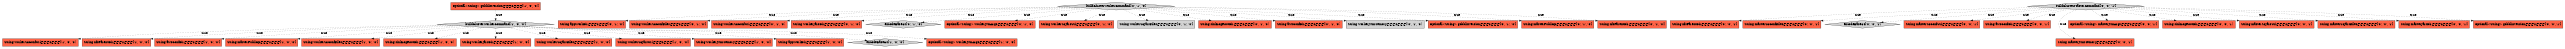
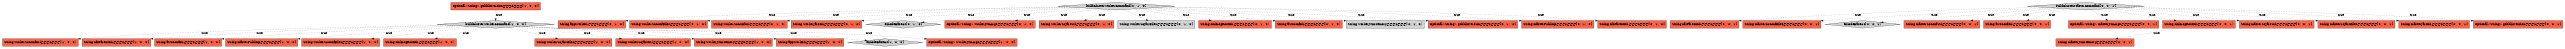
edge "buildClusterMasterCommand['0', '0', '1']" -> "String masterJvmMemory@@@2@@@['0', '0', '1']": now "String sinkLogRootDir@@@2@@@['0', '0', '1']" -> "String masterJvmMemory@@@2@@@['0', '0', '1']"
node "String workerJarsDir@@@2@@@['1', '0', '0']": removed
